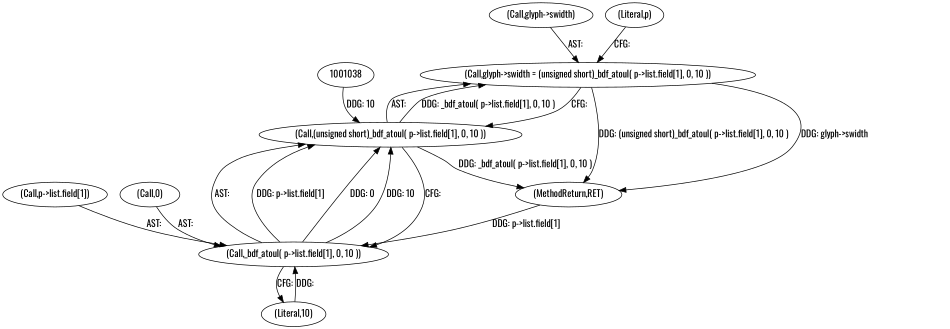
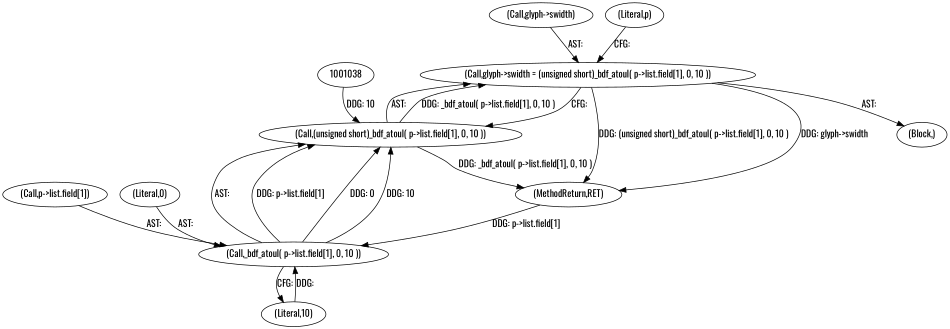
node "(Block,)": added
node "(Call,0)": label "(Call,0)" -> "(Literal,0)"
edge "(Call,(unsigned short)_bdf_atoul( p->list.field[1], 0, 10 ))" -> "(Call,_bdf_atoul( p->list.field[1], 0, 10 ))": removed, label "CFG:"
